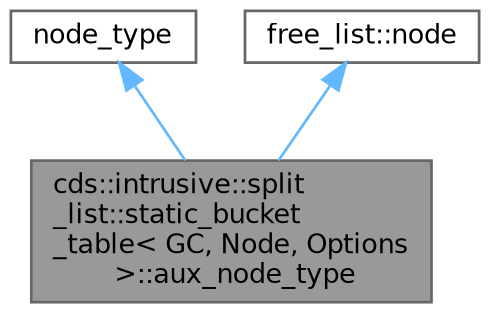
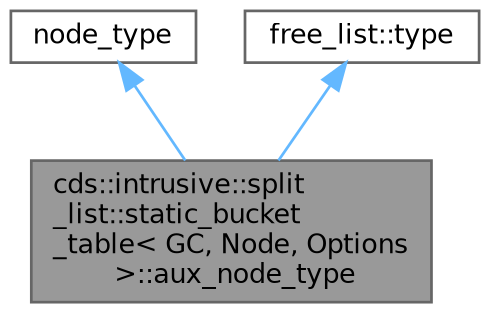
node "free_list::node": label "free_list::node" -> "free_list::type"
